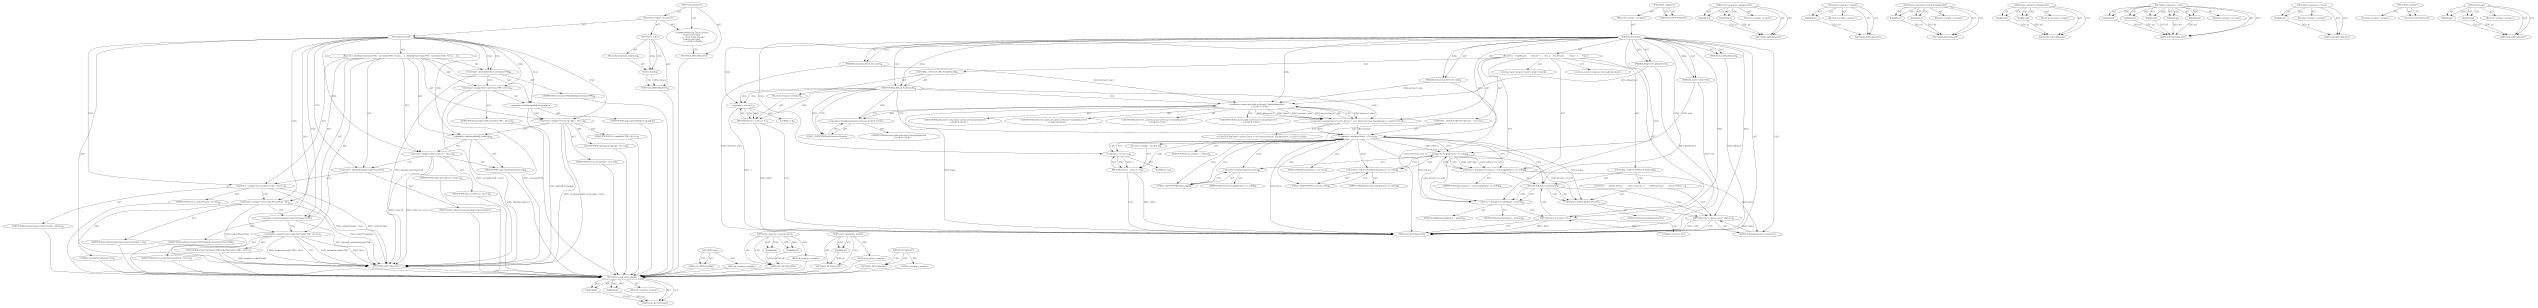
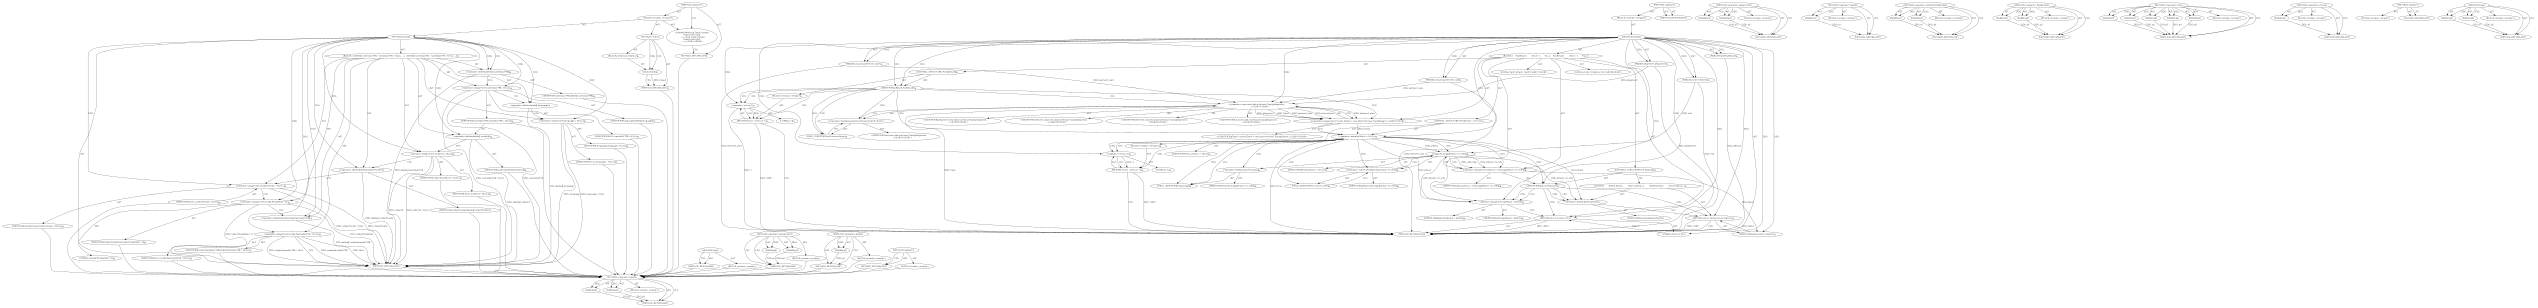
edge "(METHOD,Create)" -> "(LITERAL,0,return 0;)": added, label "DDG:"
edge "(<operator>.delete,delete[] language)" -> "(IDENTIFIER,language,delete[] language)": now "(<operator>.assignment,nameAsUTF8 = NULL)" -> "(IDENTIFIER,language,delete[] language)"
edge "(<operator>.assignment,language = NULL)" -> "(<operator>.delete,delete[] codecId)": now "(IDENTIFIER,nameAsUTF8,nameAsUTF8 = NULL)" -> "(<operator>.delete,delete[] codecId)"
edge "(<operator>.assignment,language = NULL)" -> "(IDENTIFIER,NULL,nameAsUTF8 = NULL)": now "(<operator>.assignment,nameAsUTF8 = NULL)" -> "(IDENTIFIER,NULL,nameAsUTF8 = NULL)"
edge "(<operator>.equals,pTrack == NULL)" -> "(IDENTIFIER,pTrack,pTrack == NULL)": now "(Copy,info.Copy(pTrack->m_info))" -> "(IDENTIFIER,pTrack,pTrack == NULL)"
edge "(<operator>.assignment,codecId = NULL)" -> "(IDENTIFIER,codecId,delete[] codecId)": now "(<operator>.assignment,codecId = NULL)" -> "(IDENTIFIER,codecId,codecId = NULL)"
edge "(FIELD_IDENTIFIER,Copy,Copy)" -> "(<operator>.fieldAccess,info.Copy)": removed, label "CFG:"
edge "(<operator>.assignment,codecPrivate = NULL)" -> "(IDENTIFIER,NULL,codecPrivate = NULL)": reversed
edge "(RETURN,return 0;,return 0;)" -> "(IDENTIFIER,status,if (status))": reversed
edge "(<operator>.delete,delete[] codecNameAsUTF8)" -> "(<operator>.assignment,codecNameAsUTF8 = NULL)": removed, label "CFG:"
node "(IDENTIFIER,codecNameAsUTF8,delete[] codecNameAsUTF8)": removed
edge "(IDENTIFIER,codecNameAsUTF8,codecNameAsUTF8 = NULL)" -> "(METHOD_RETURN,void)": now "(<operator>.delete,delete[] codecPrivate)" -> "(METHOD_RETURN,void)"
edge "(LITERAL,0,codecPrivateSize = 0)" -> "(METHOD,<operator>.equals)": removed
